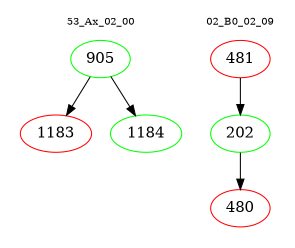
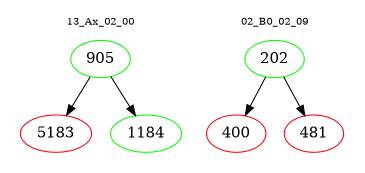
cluster "53_Ax_02_00": label "53_Ax_02_00" -> "13_Ax_02_00"
edge "481" -> "202": reversed
node "1183": label "1183" -> "5183"
node "480": label "480" -> "400"
